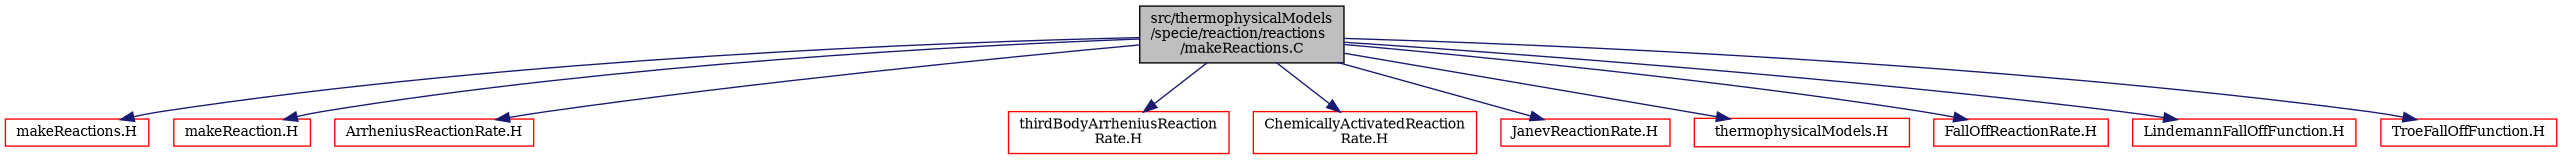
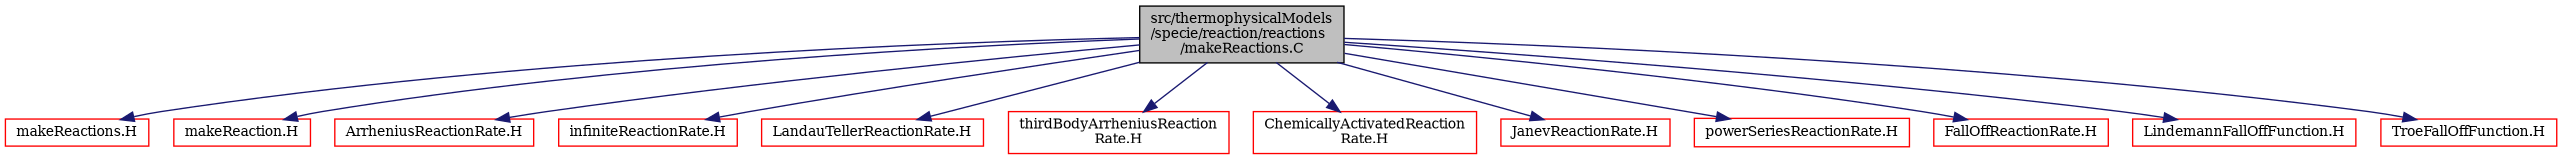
node "infiniteReactionRate.H": added
node "LandauTellerReactionRate.H": added
node "thermophysicalModels.H": label "thermophysicalModels.H" -> "powerSeriesReactionRate.H"
